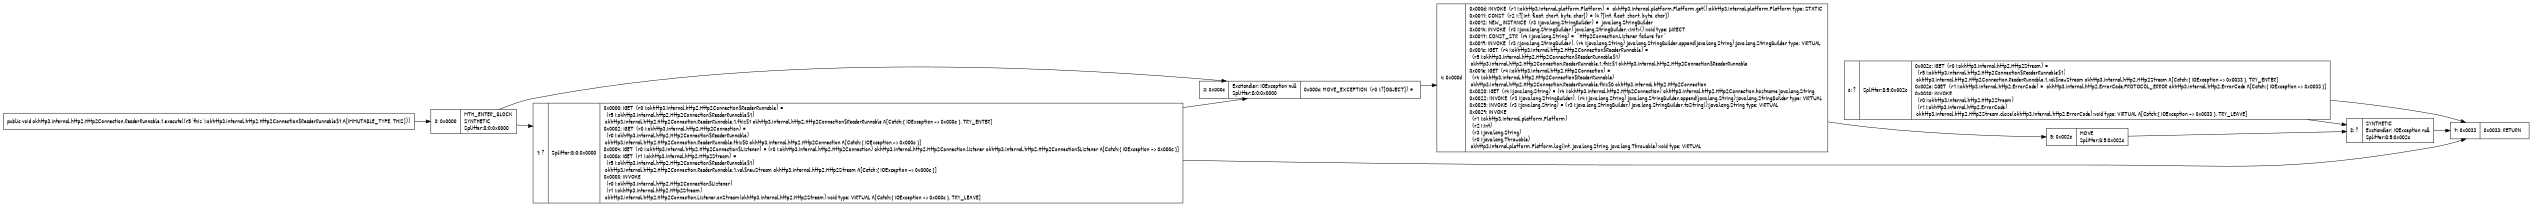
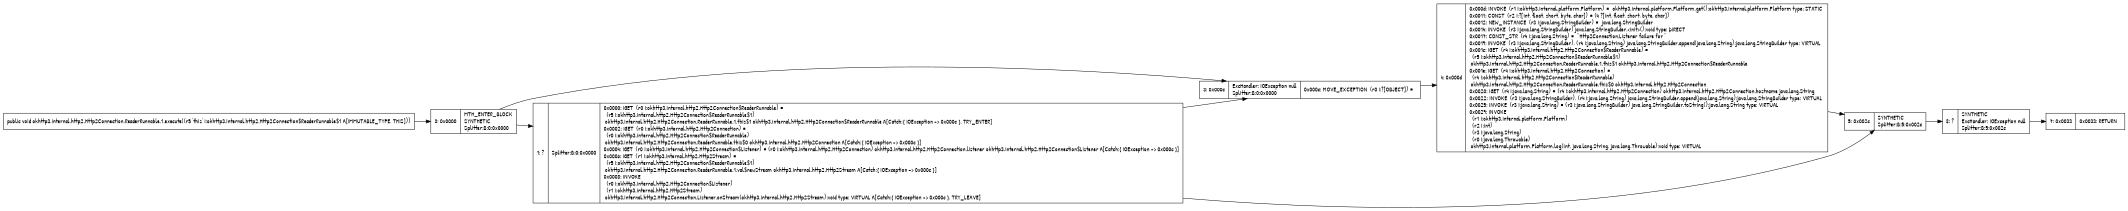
node "6: ?": removed
node "5: 0x002c": text "MOVE" -> "SYNTHETIC"
edge "1: ?" -> "7: 0x0033": now "1: ?" -> "5: 0x002c"
